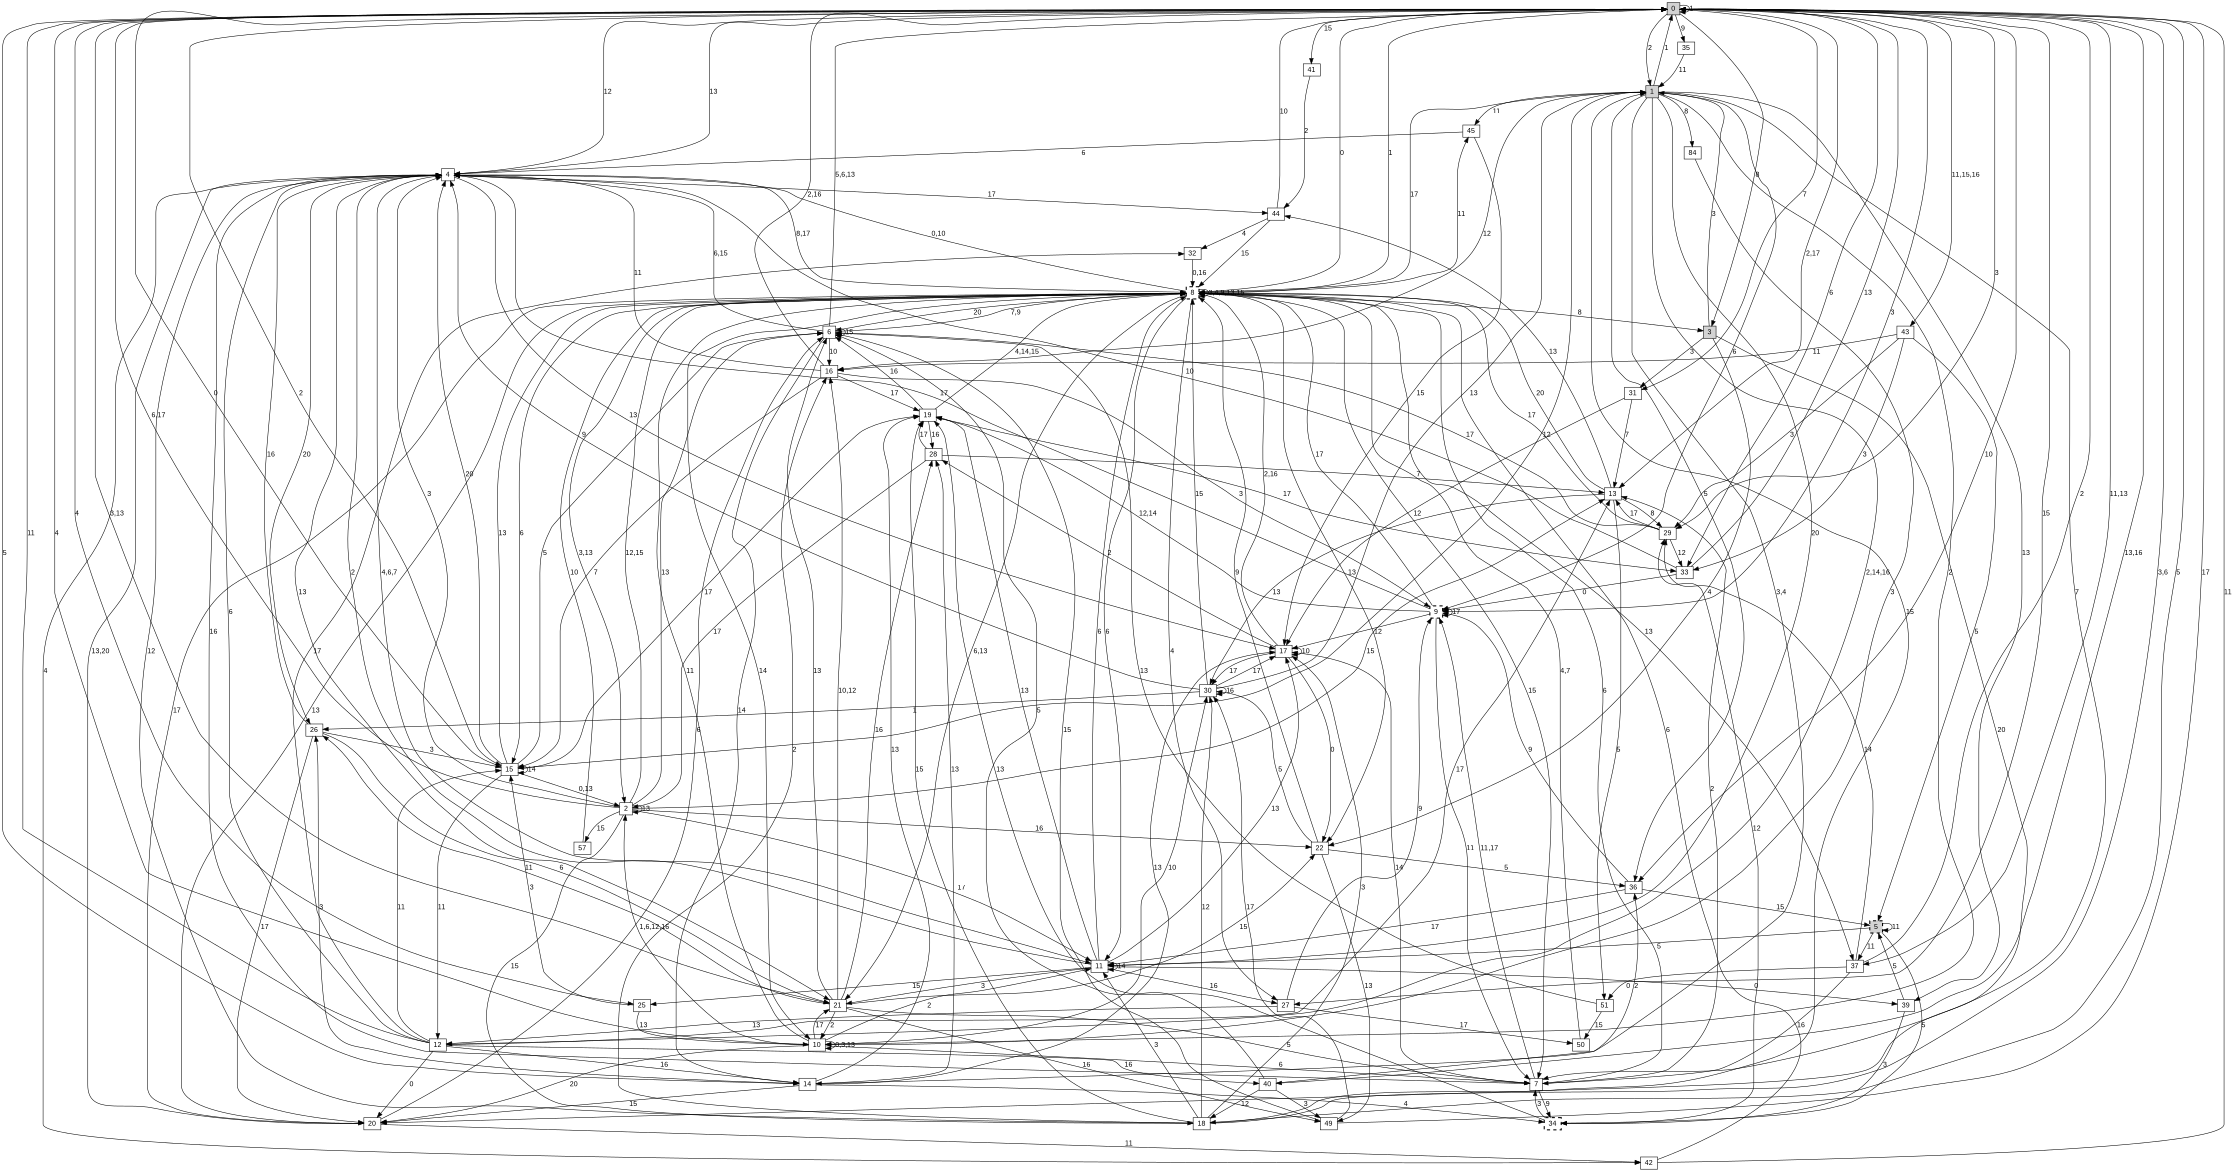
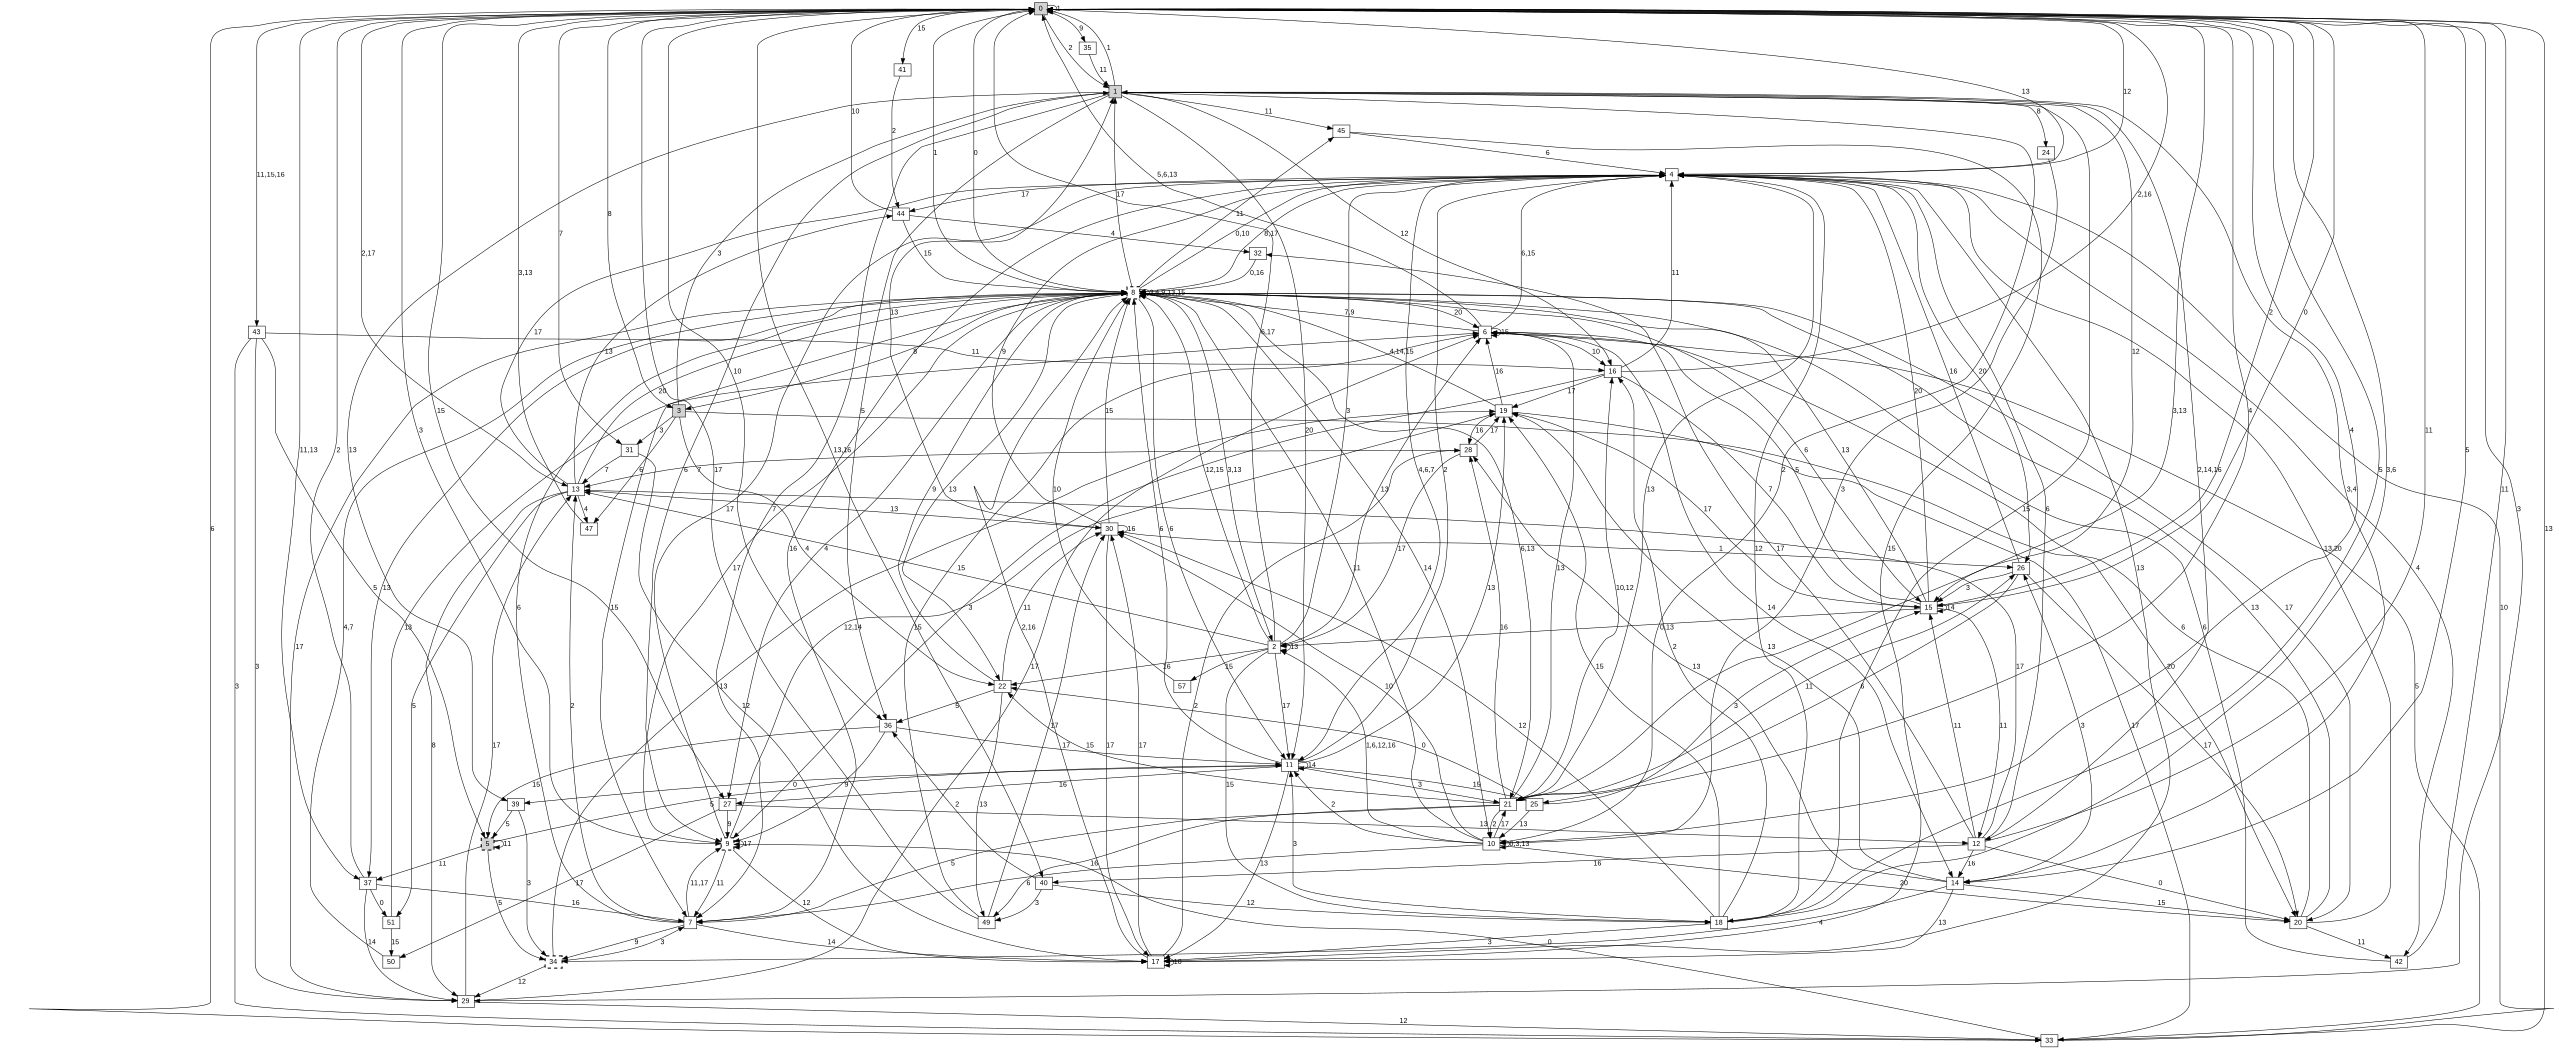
node "84": label "84" -> "24"
edge "13" -> "4": added, label "17"
node "47": added
edge "17" -> "22": now "25" -> "22"
edge "40" -> "6": now "33" -> "6"
edge "22" -> "30": label "5" -> "11"
